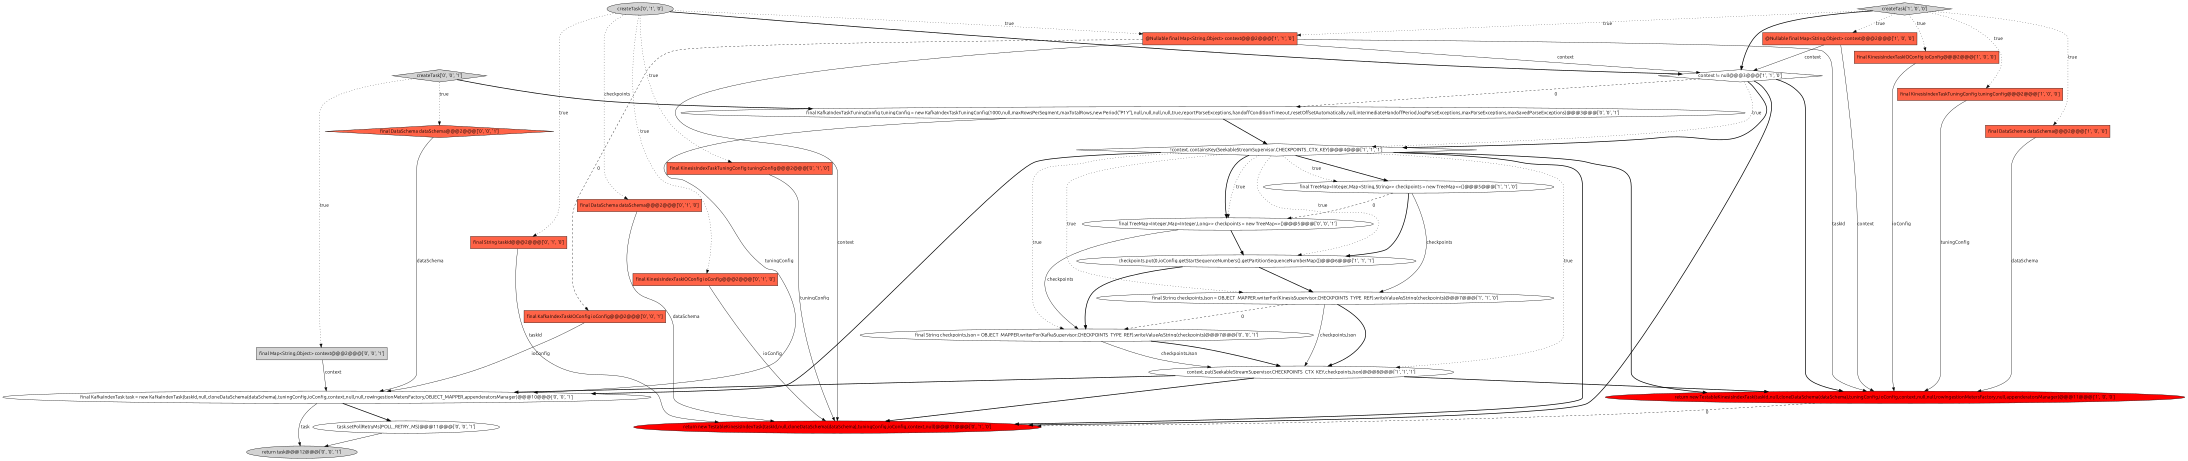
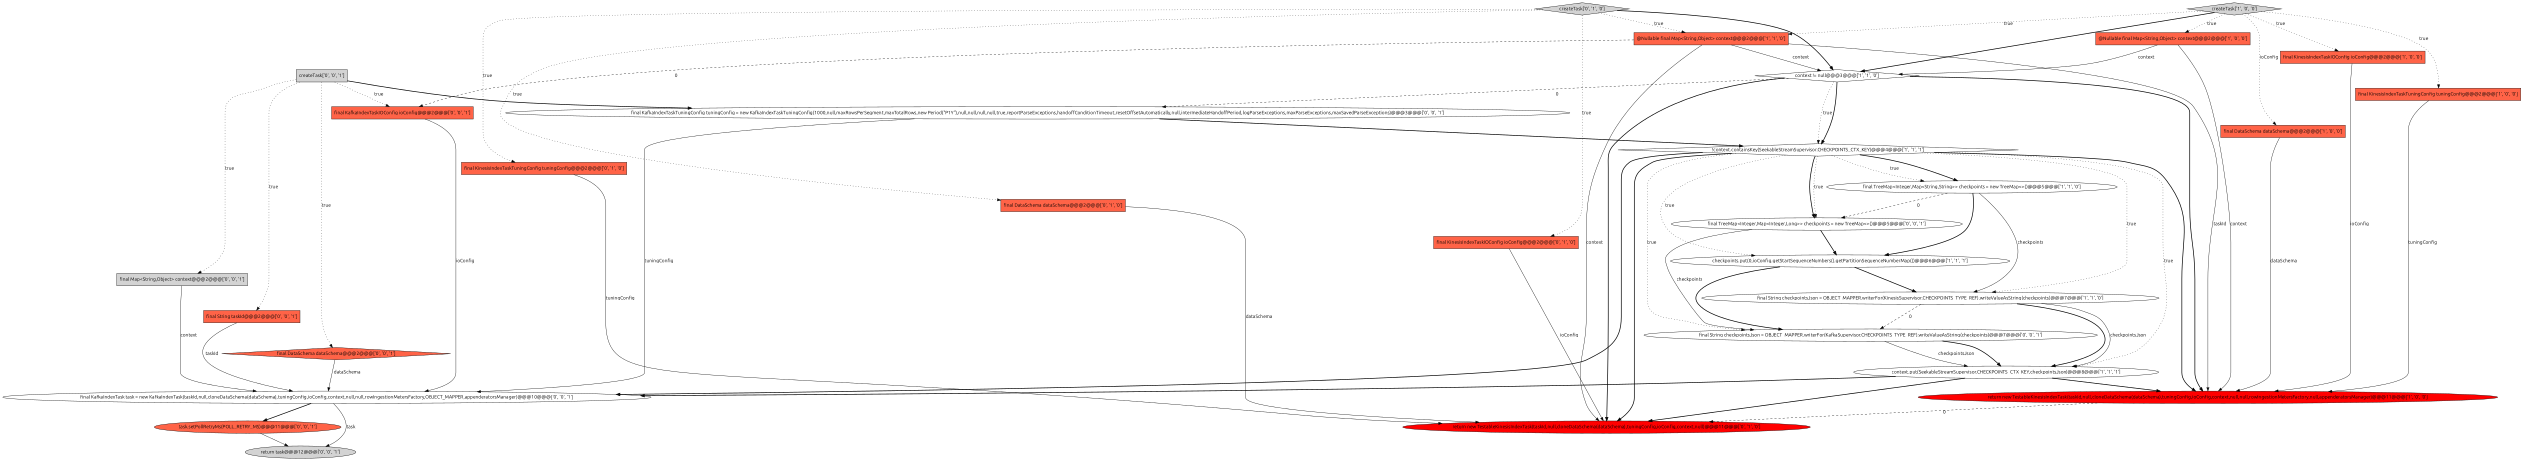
node "createTask['0', '1', '0']": shape ellipse -> diamond
edge "createTask['1', '0', '0']" -> "final DataSchema dataSchema@@@2@@@['1', '0', '0']": label "true" -> "ioConfig"
node "createTask['0', '0', '1']": shape diamond -> box
edge "createTask['0', '0', '1']" -> "final KafkaIndexTaskIOConfig ioConfig@@@2@@@['0', '0', '1']": added, label "true"
edge "createTask['0', '1', '0']" -> "final DataSchema dataSchema@@@2@@@['0', '1', '0']": label "checkpoints" -> "true"
node "final String taskId@@@2@@@['0', '1', '0']": removed
node "final String taskId@@@2@@@['0', '0', '1']": added
node "task.setPollRetryMs(POLL_RETRY_MS)@@@11@@@['0', '0', '1']": fillcolor white -> tomato
